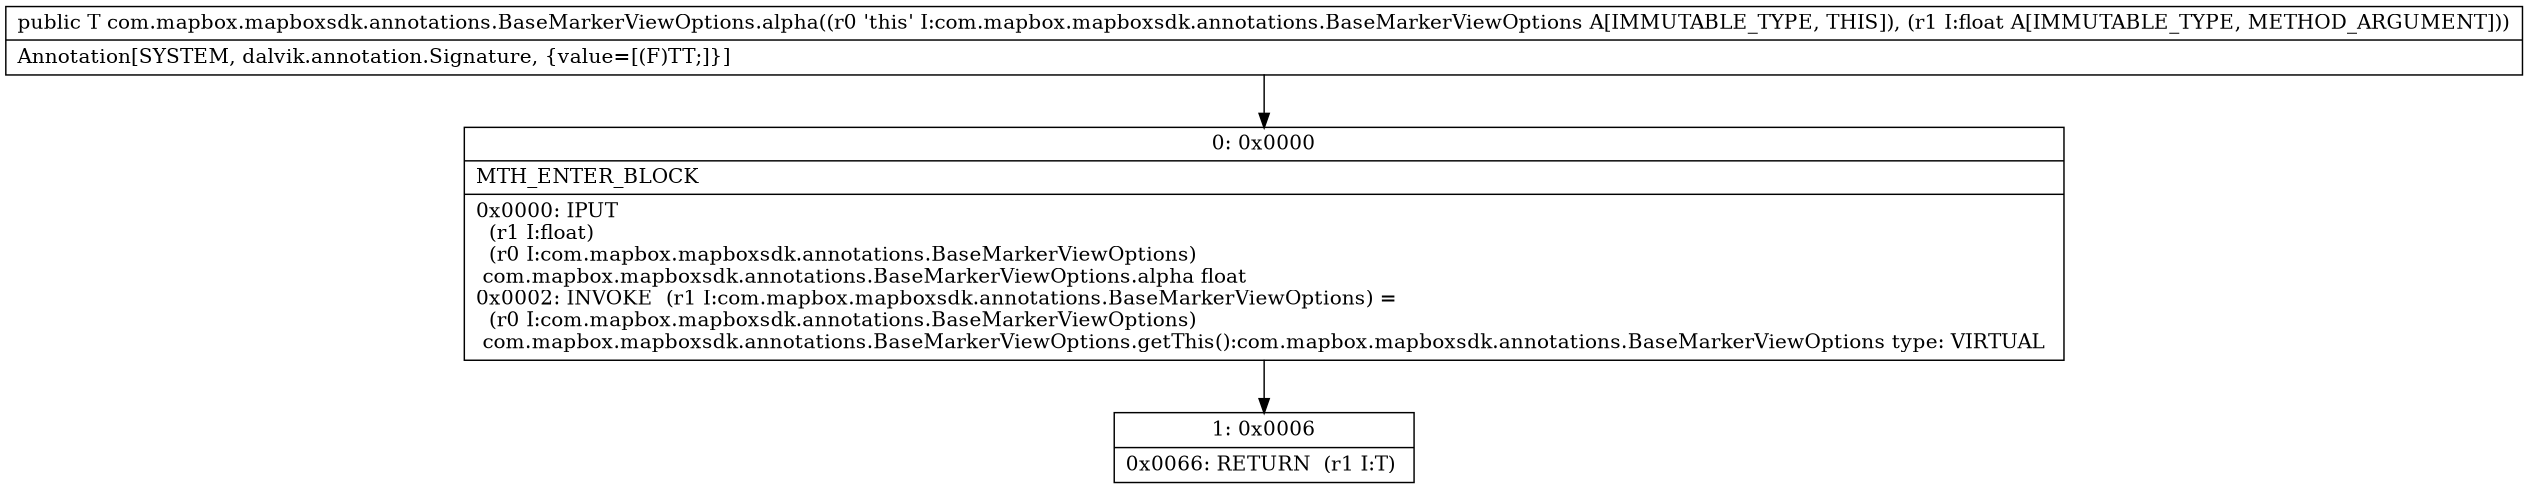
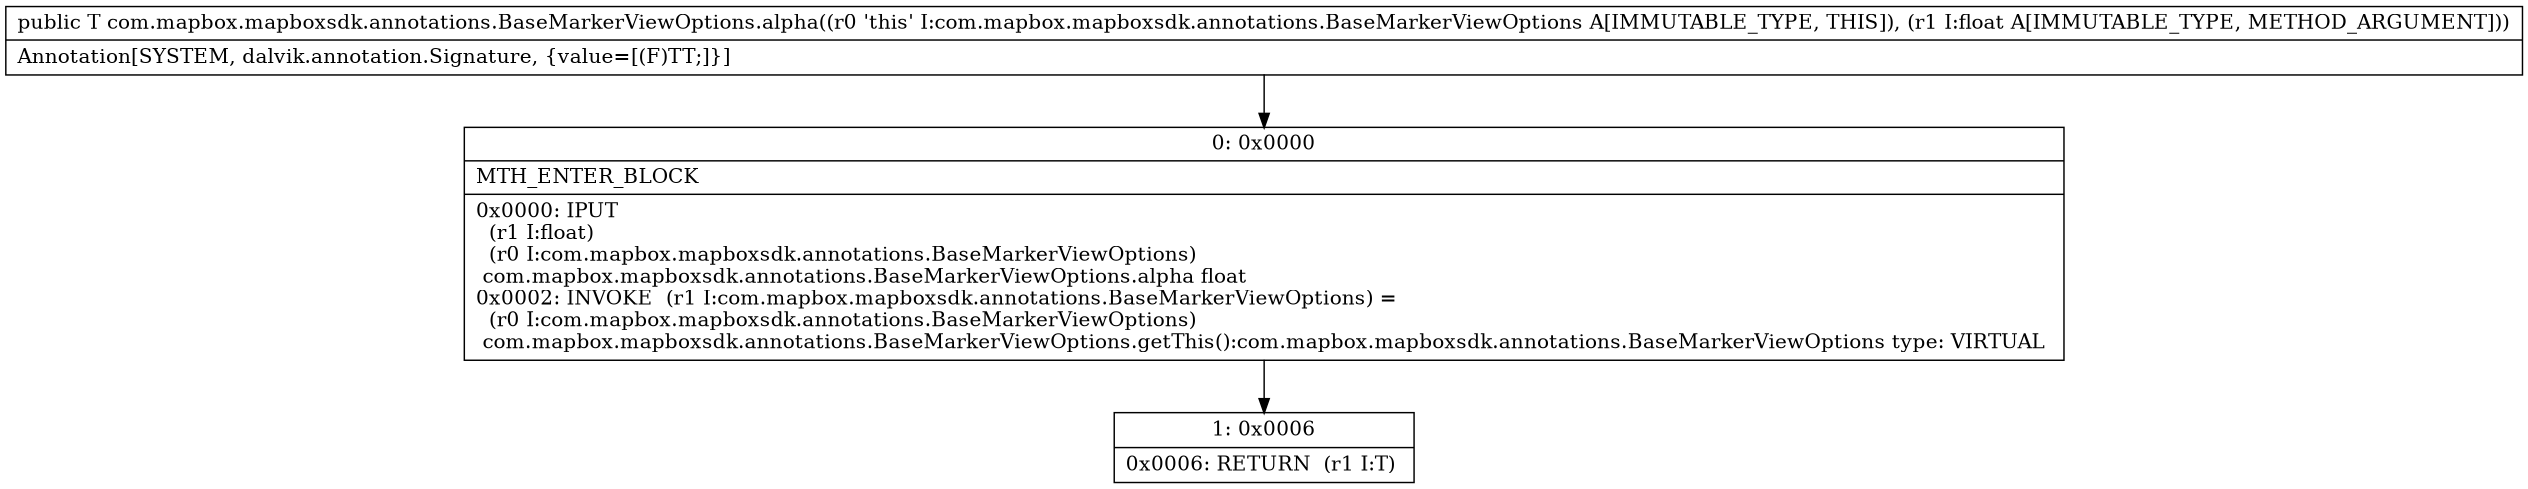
node "1: 0x0006": text "0x0066: RETURN  (r1 I:T)" -> "0x0006: RETURN  (r1 I:T)"
